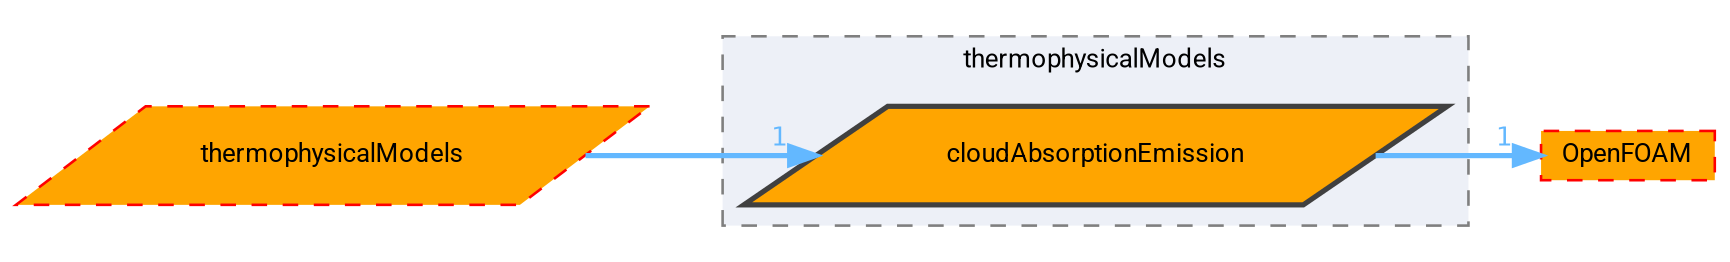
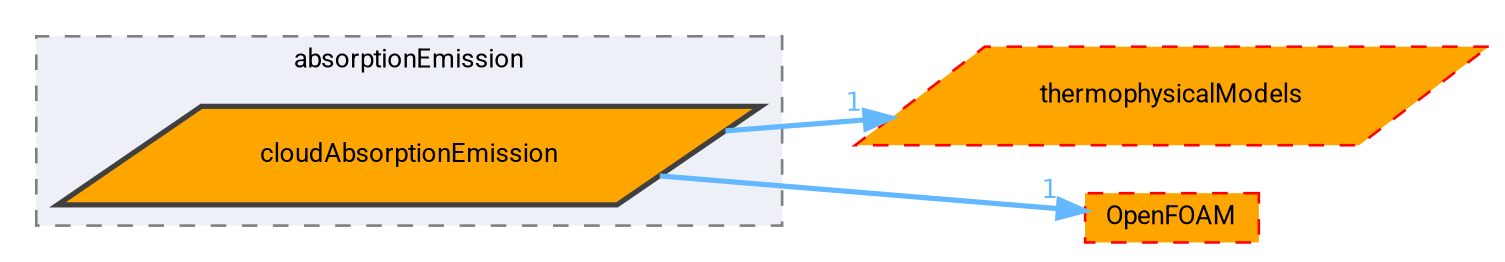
cluster "thermophysicalModels": label "thermophysicalModels" -> "absorptionEmission"
edge "thermophysicalModels" -> "cloudAbsorptionEmission": reversed
